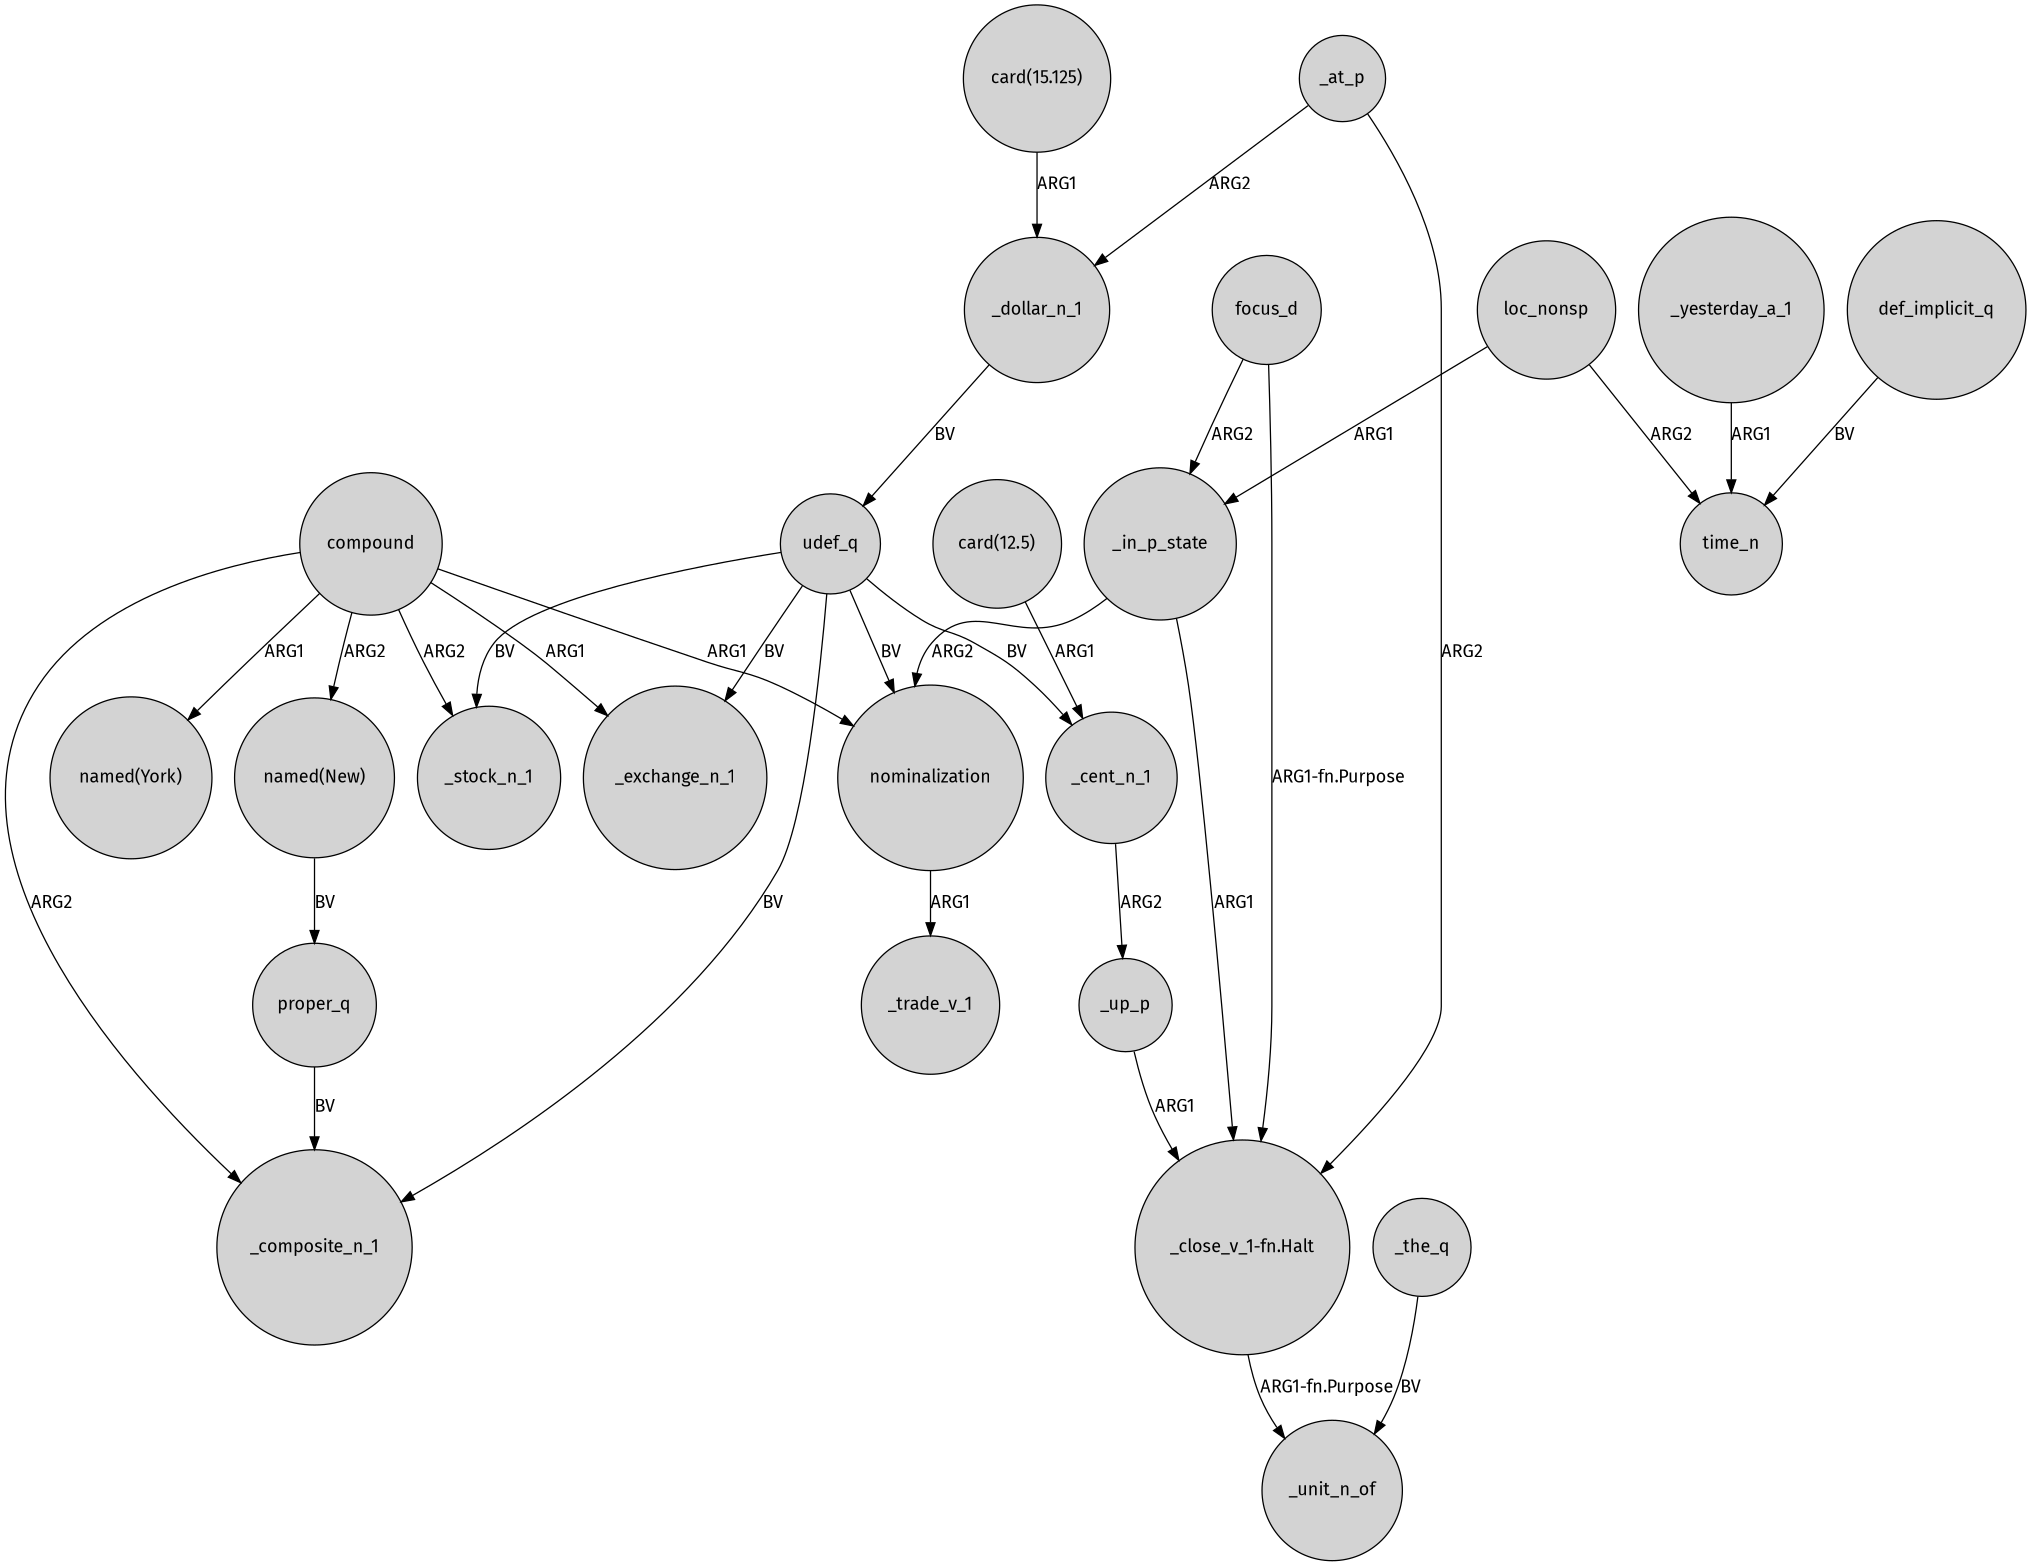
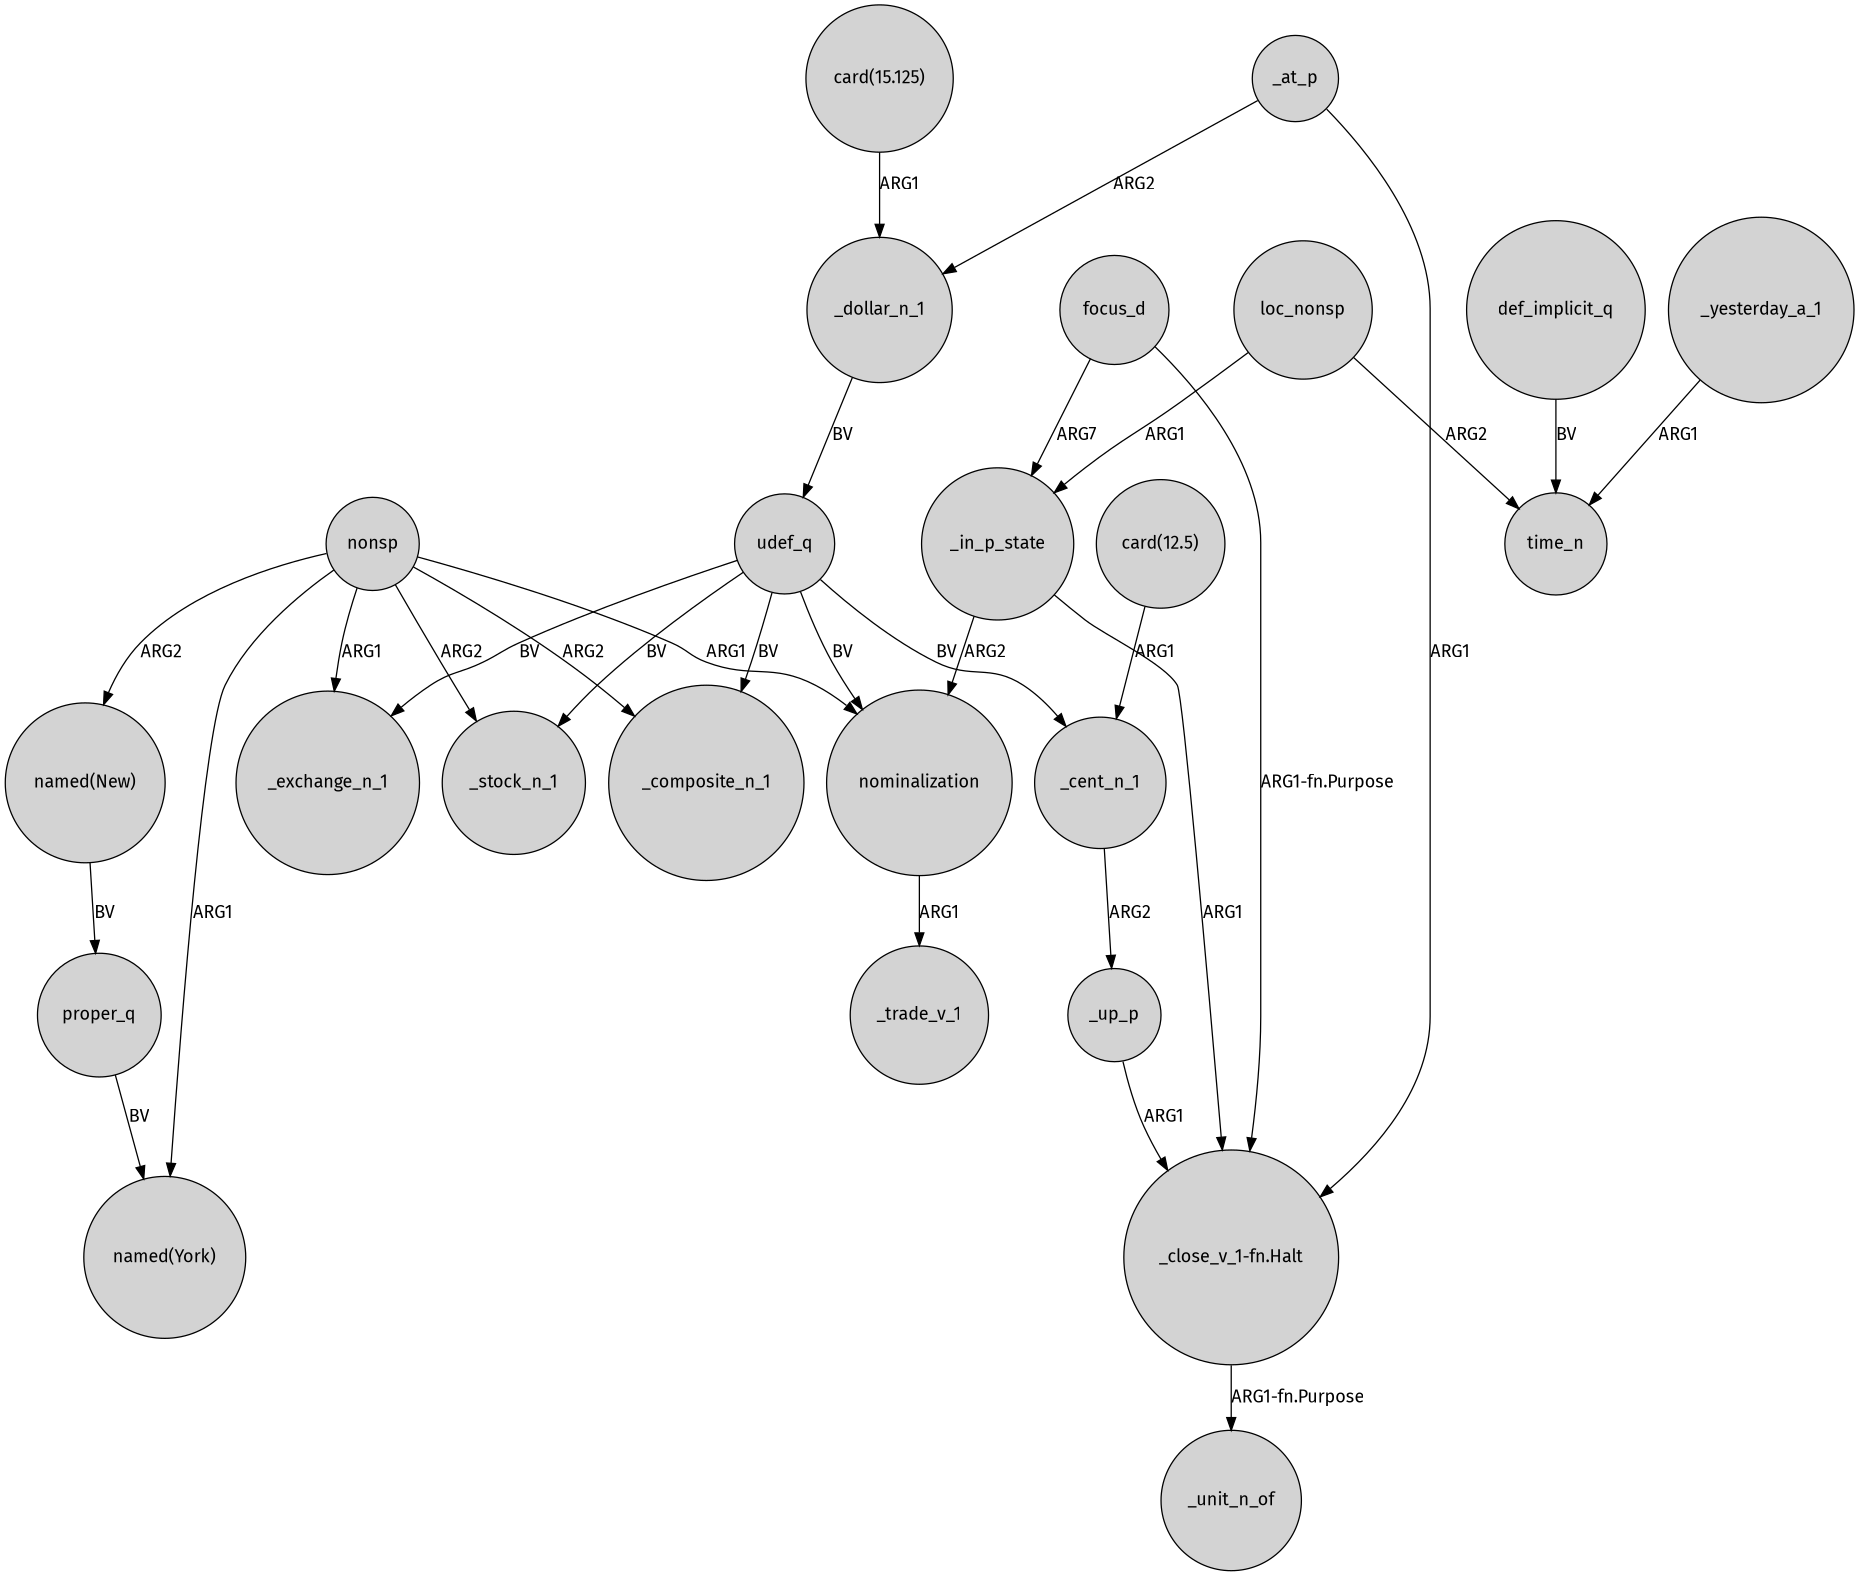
edge "focus_d" -> "_in_p_state": label "ARG2" -> "ARG7"
node "compound": label "compound" -> "nonsp"
edge "_at_p" -> "_close_v_1-fn.Halt": label "ARG2" -> "ARG1"
edge "proper_q" -> "_composite_n_1": now "proper_q" -> "named(York)"
node "_the_q": removed
